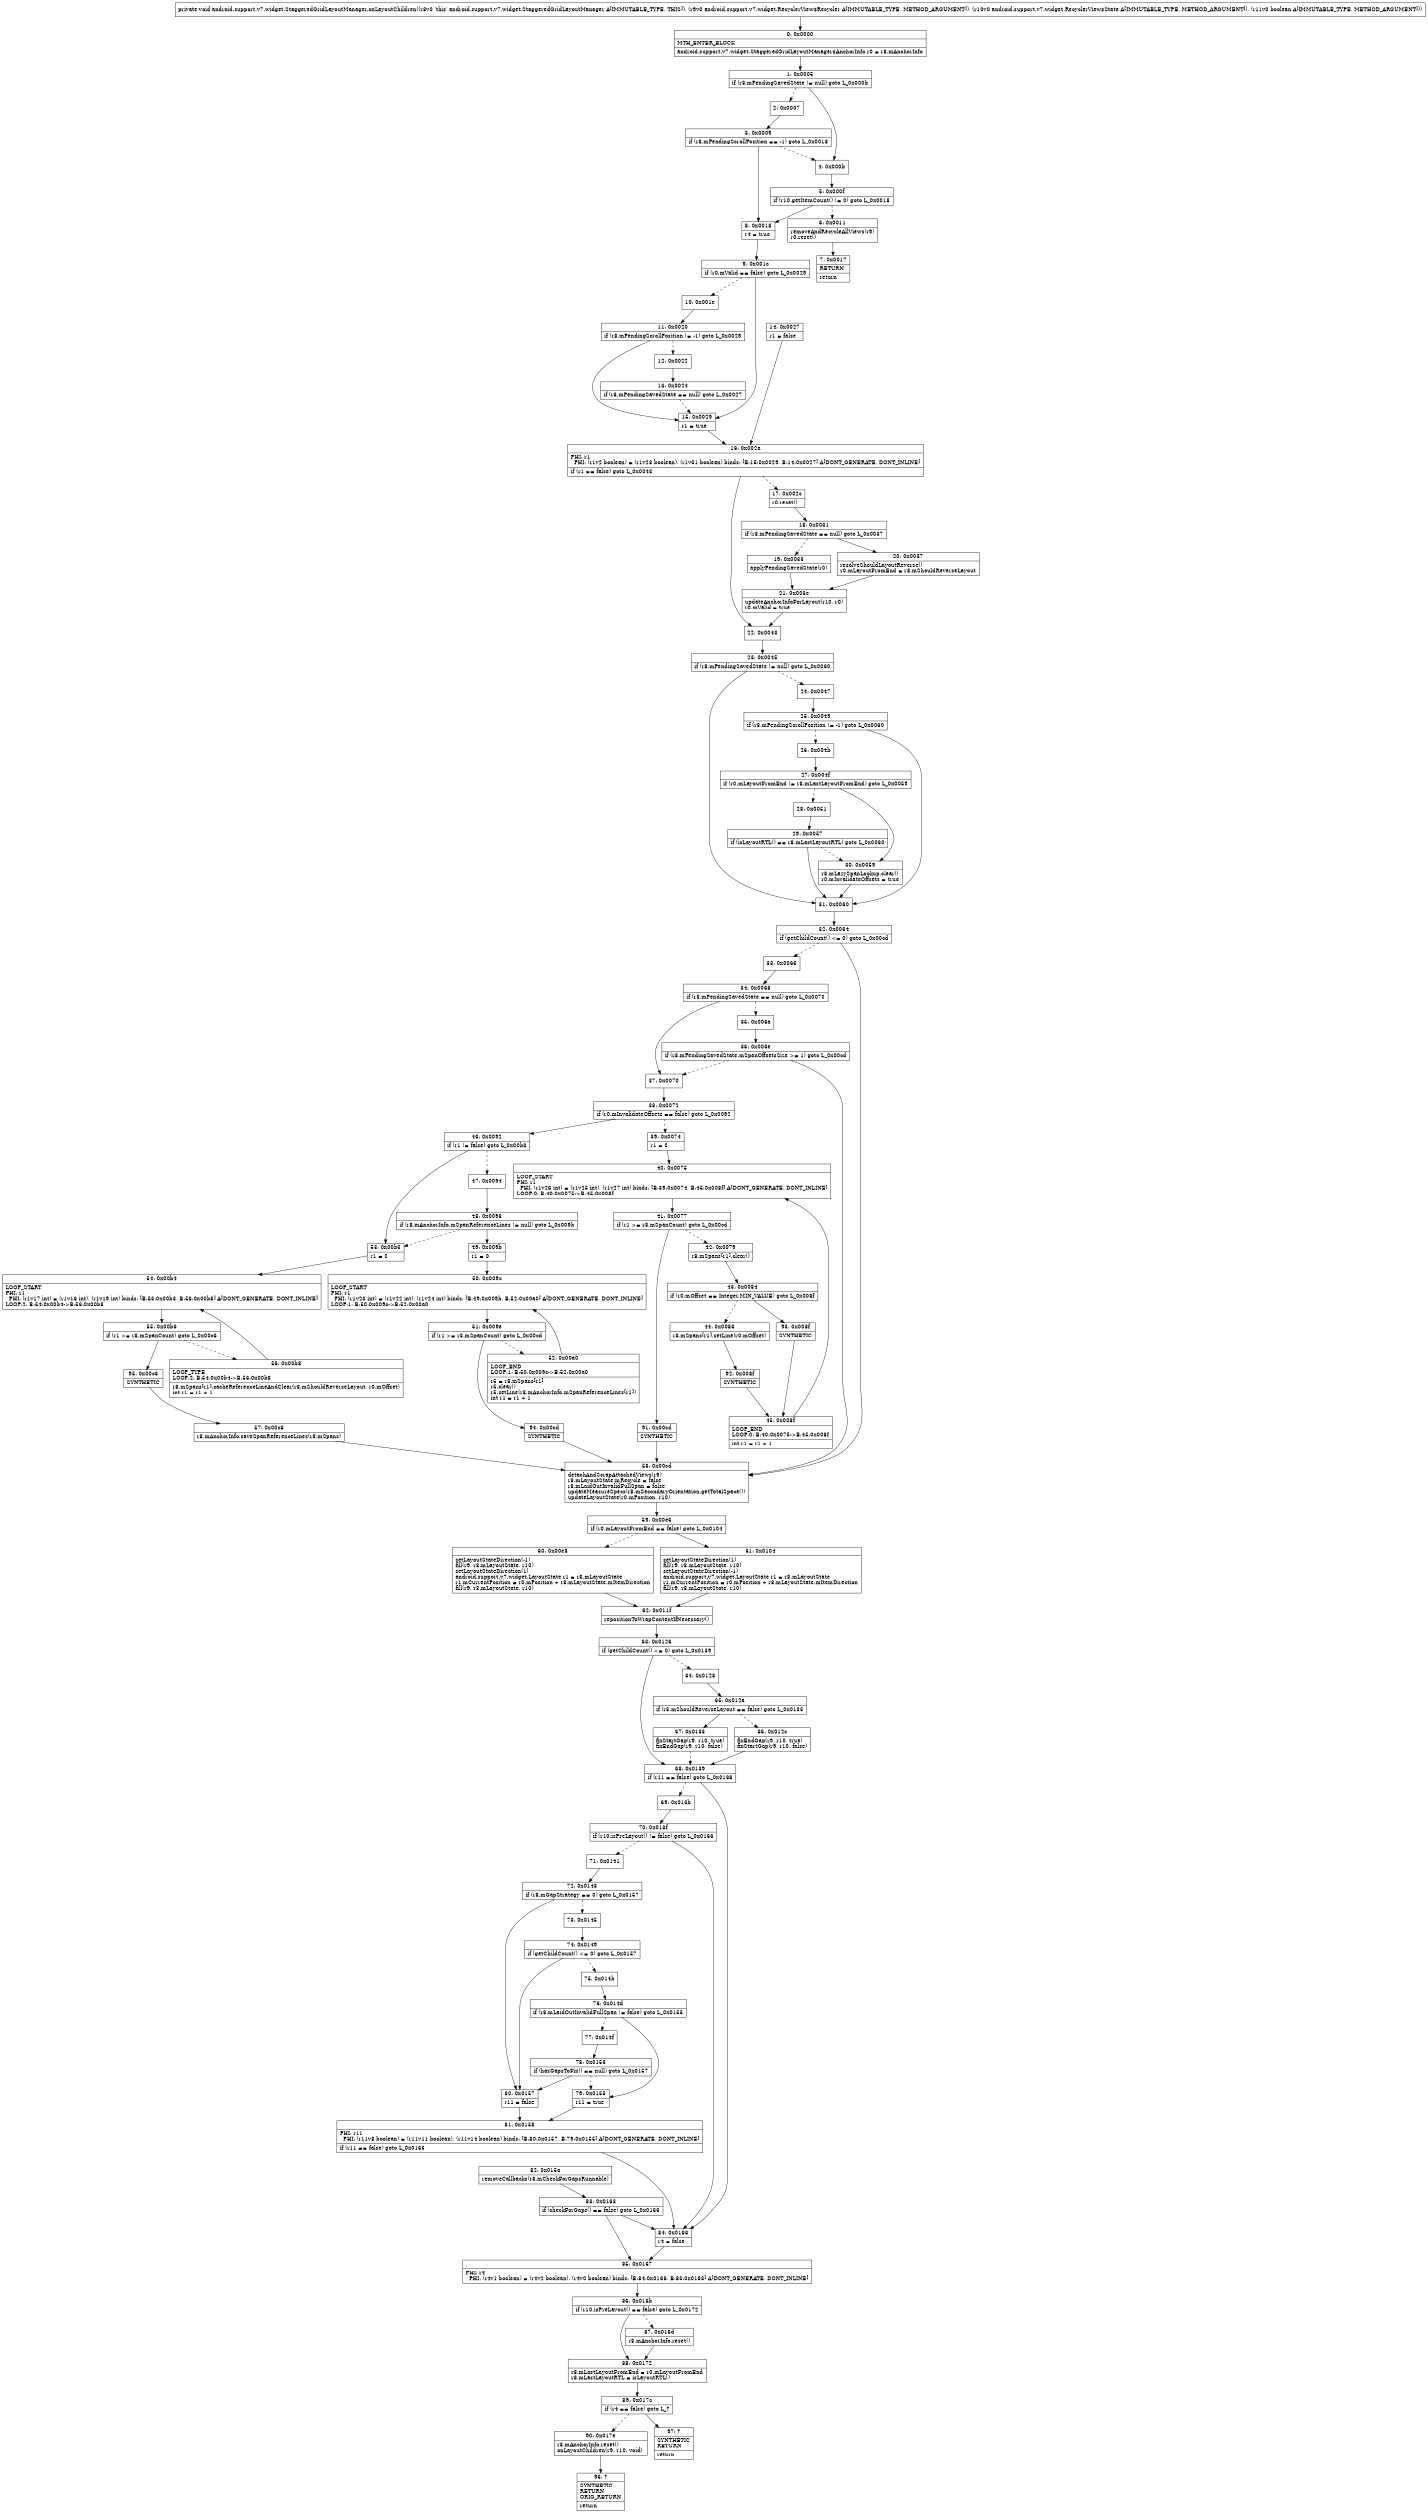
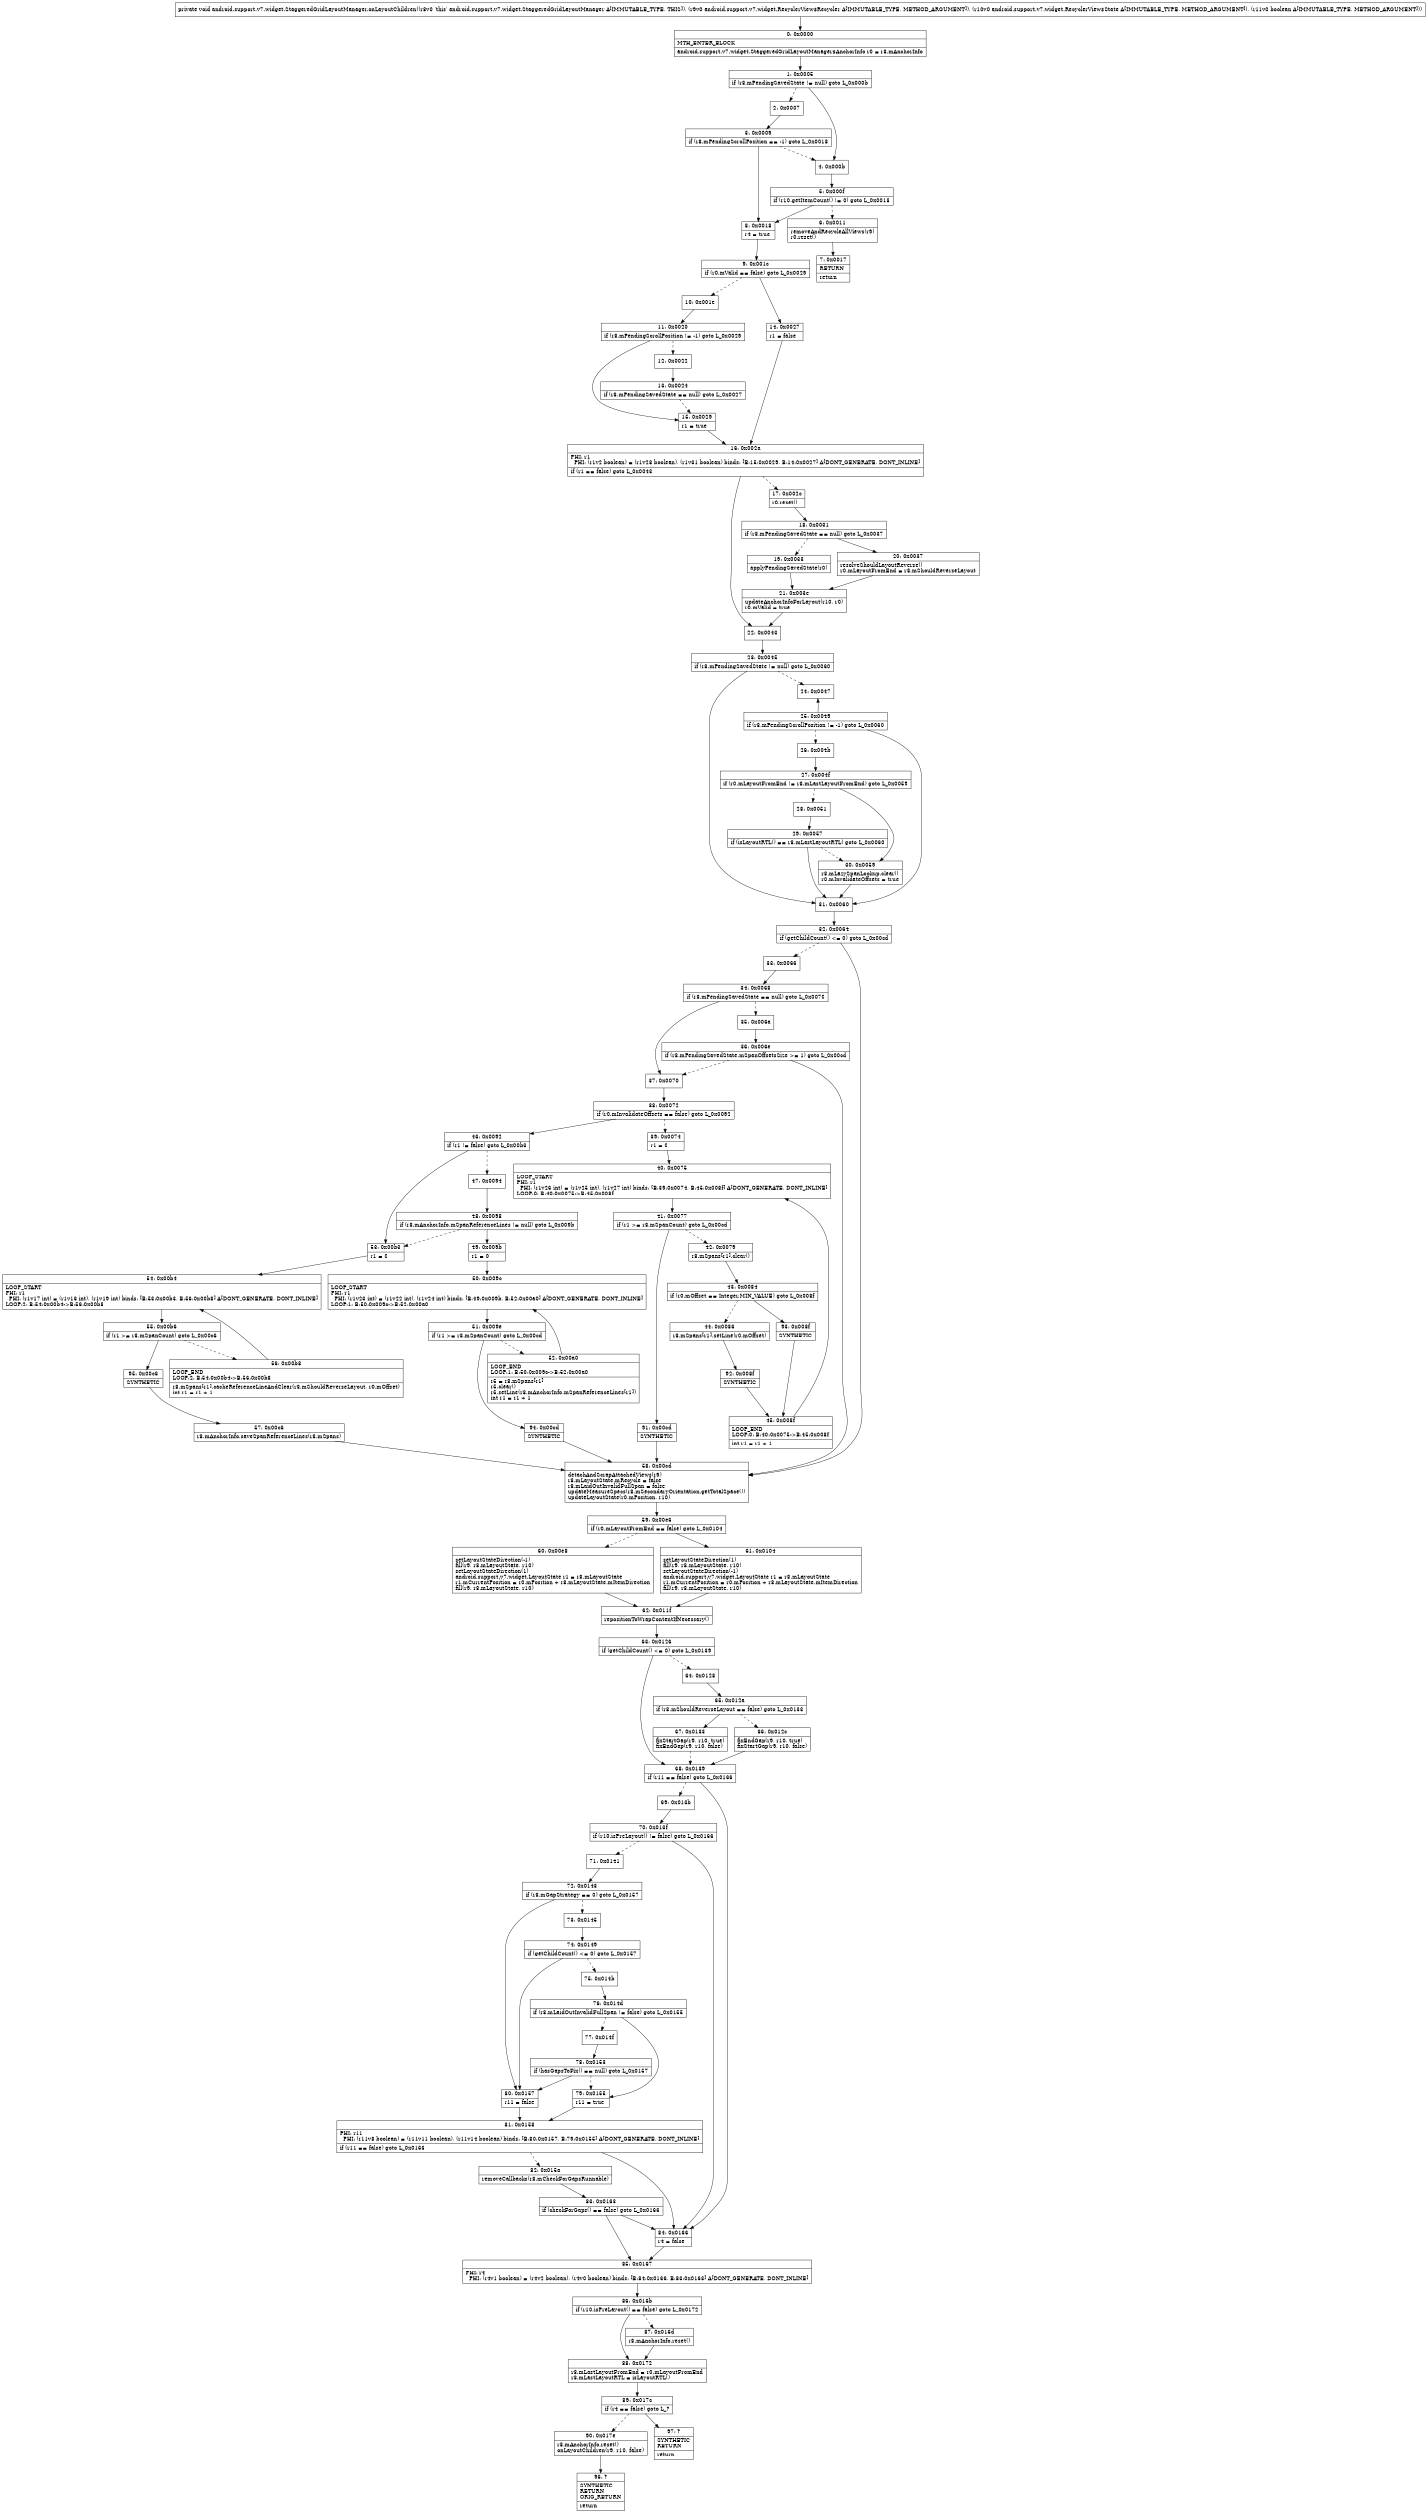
edge "9: 0x001c" -> "15: 0x0029": now "9: 0x001c" -> "14: 0x0027"
edge "24: 0x0047" -> "25: 0x0049": reversed
node "56: 0x00b8": text "LOOP_TYPE" -> "LOOP_END"
edge "81: 0x0158" -> "82: 0x015a": added
node "90: 0x017e": text "onLayoutChildren(r9, r10, void)" -> "onLayoutChildren(r9, r10, false)"
